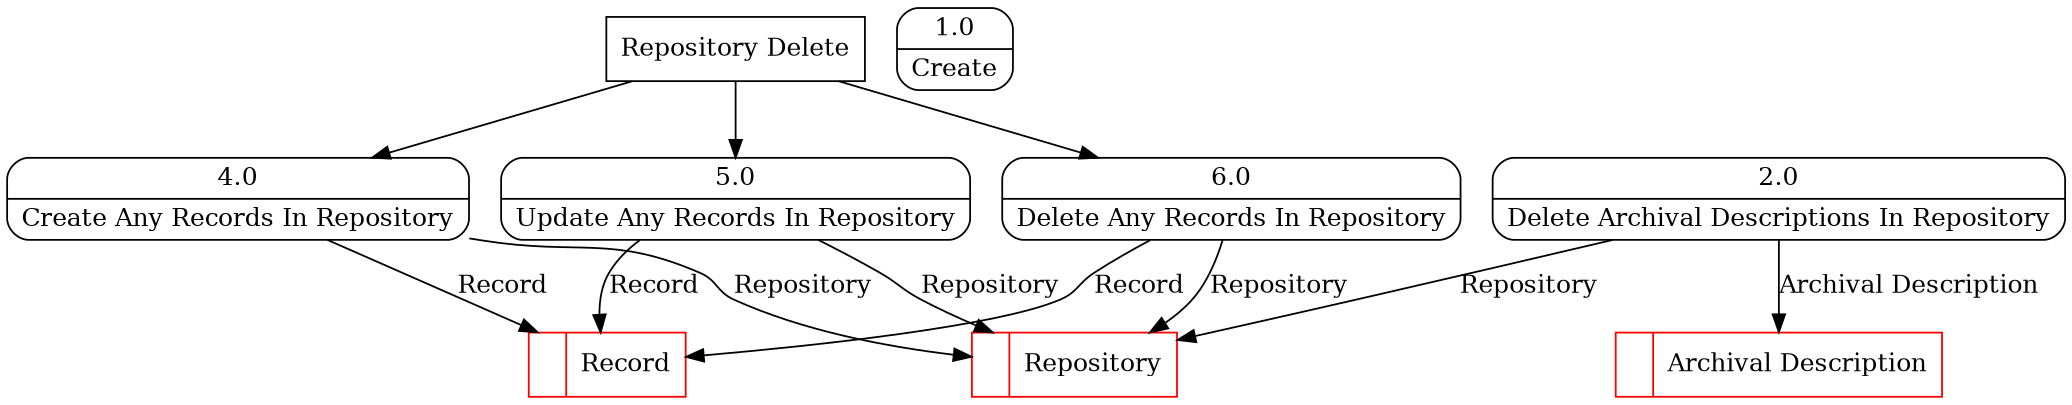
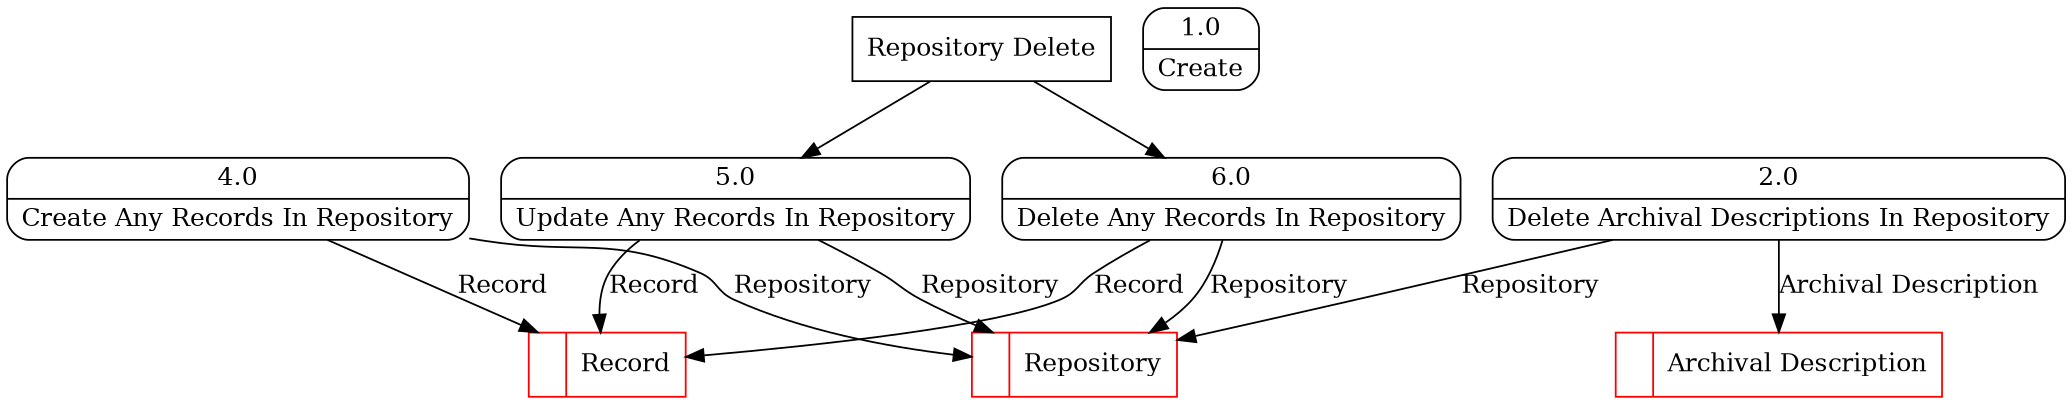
edge "Repository Delete" -> "4.0": removed
